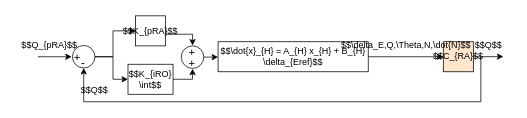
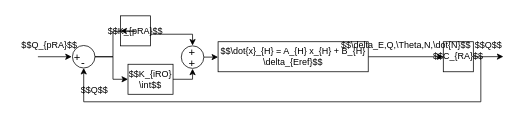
node "$$K_{pRA}$$": moved (150, 31) -> (135, 31)
node "$$C_{RA}$$": fillcolor #ffe6cc -> #ffffff
